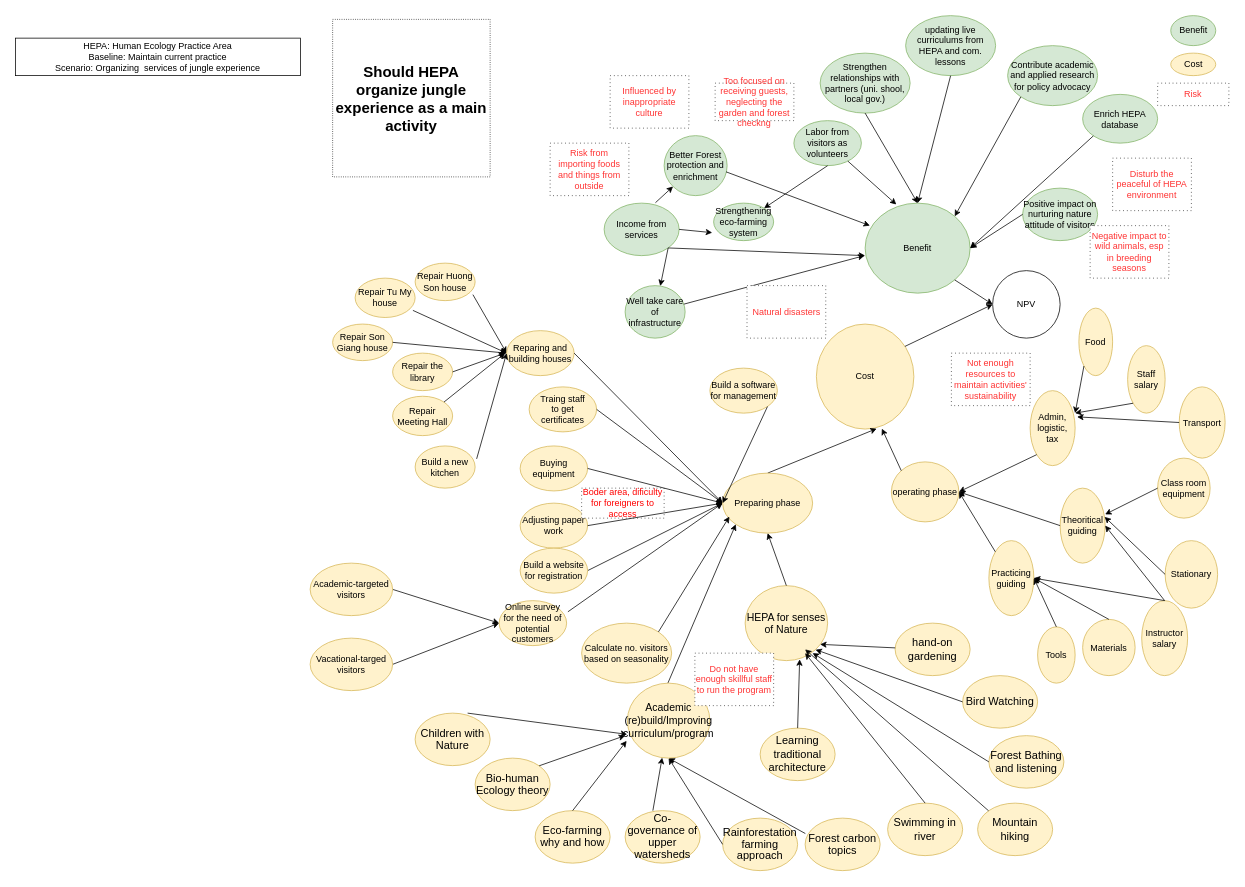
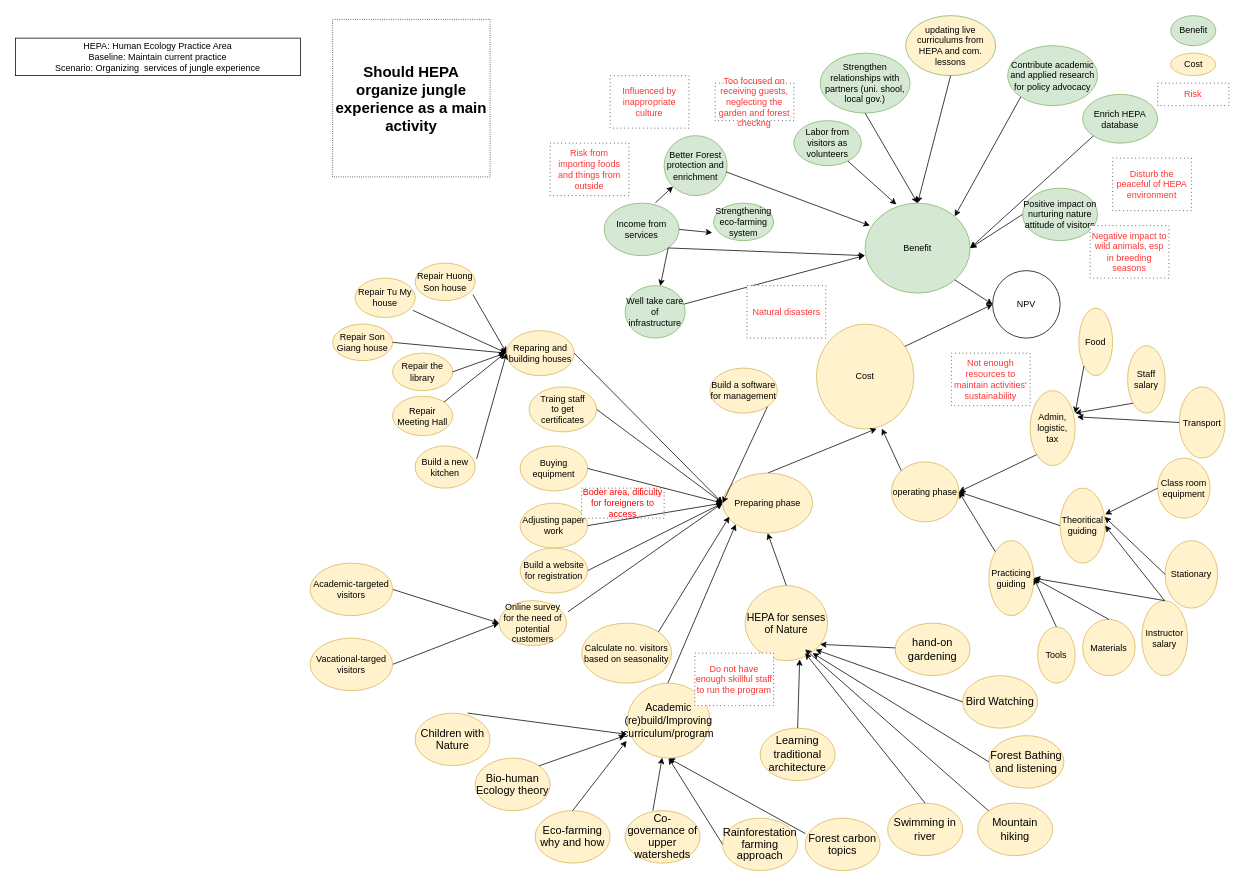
node "updating live curriculums from HEPA and com. lessons": fillcolor #d5e8d4 -> #fff2cc
edge "Labor from visitors as volunteers" -> "Strengthening eco-farming system": removed
